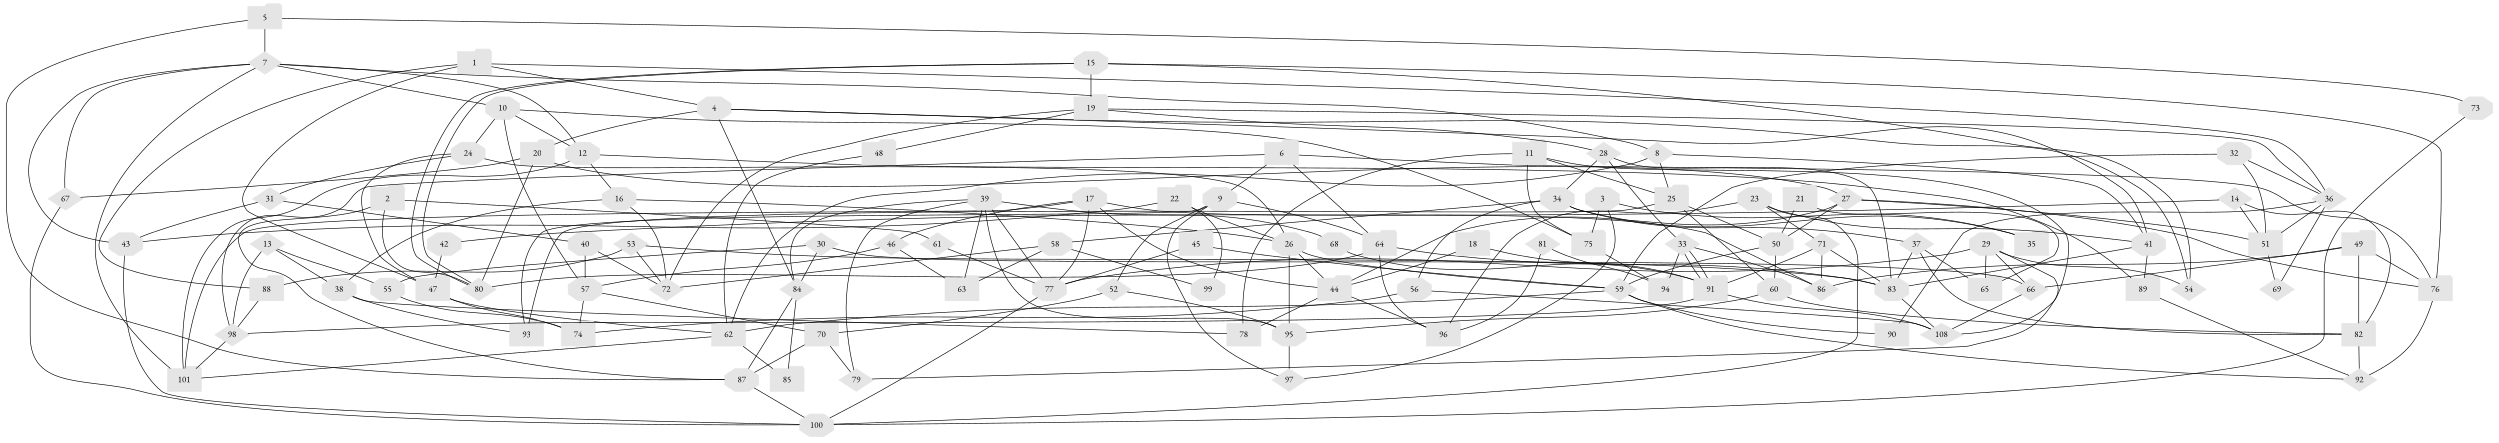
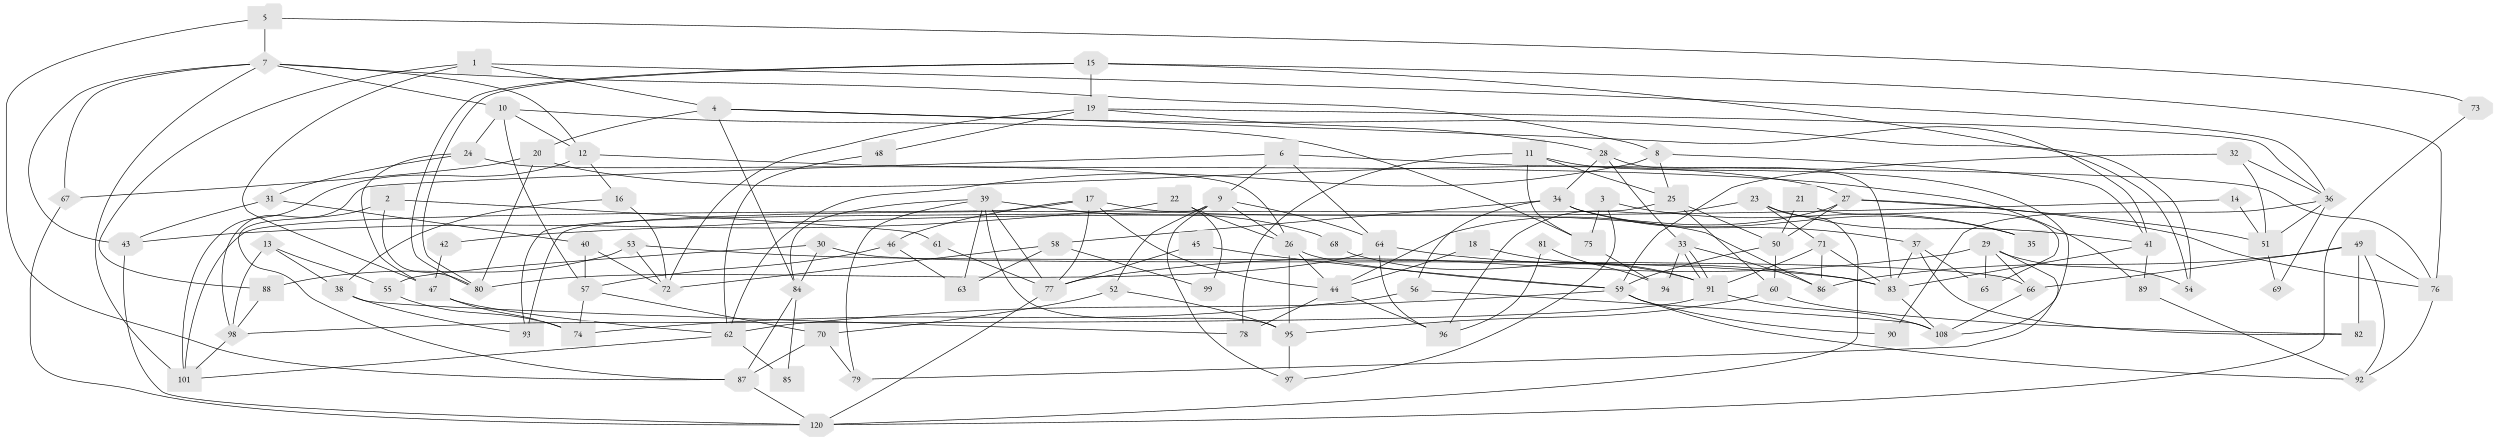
edge "16" -- "26": now "9" -- "26"
edge "14" -- "82": removed
edge "82" -- "92": now "49" -- "92"
node "100": label "100" -> "120"
